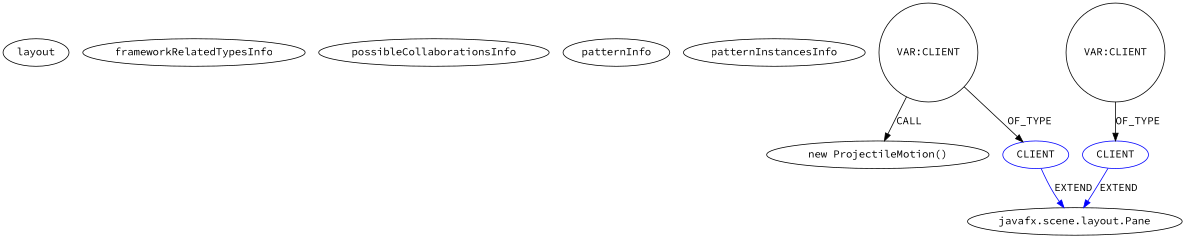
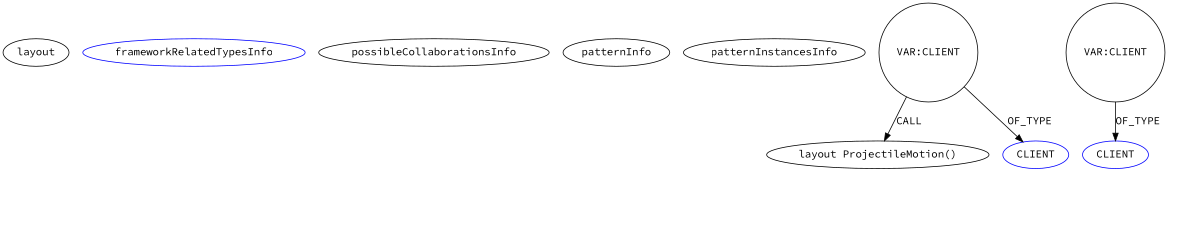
node "frameworkRelatedTypesInfo": color black -> blue
node "new ProjectileMotion()": label "new ProjectileMotion()" -> "layout ProjectileMotion()"
node "javafx.scene.layout.Pane": removed
